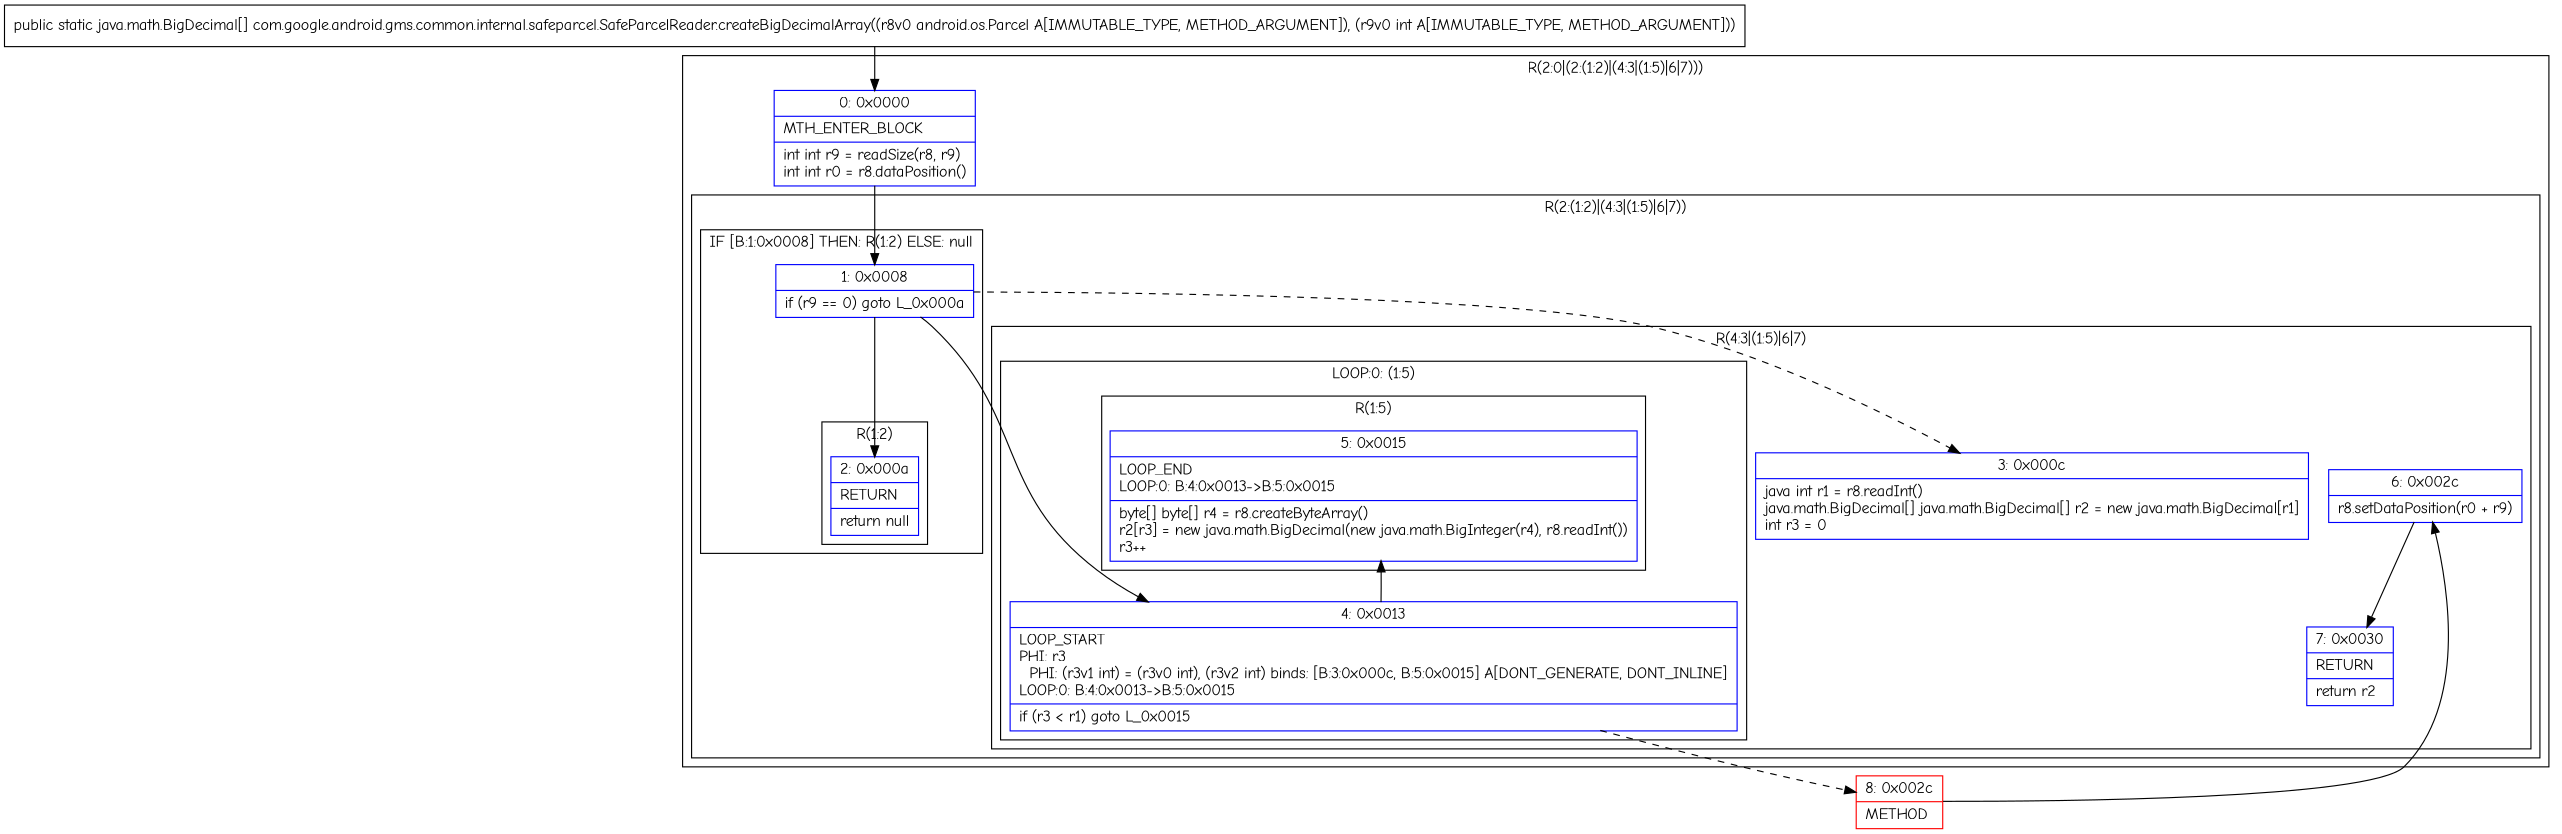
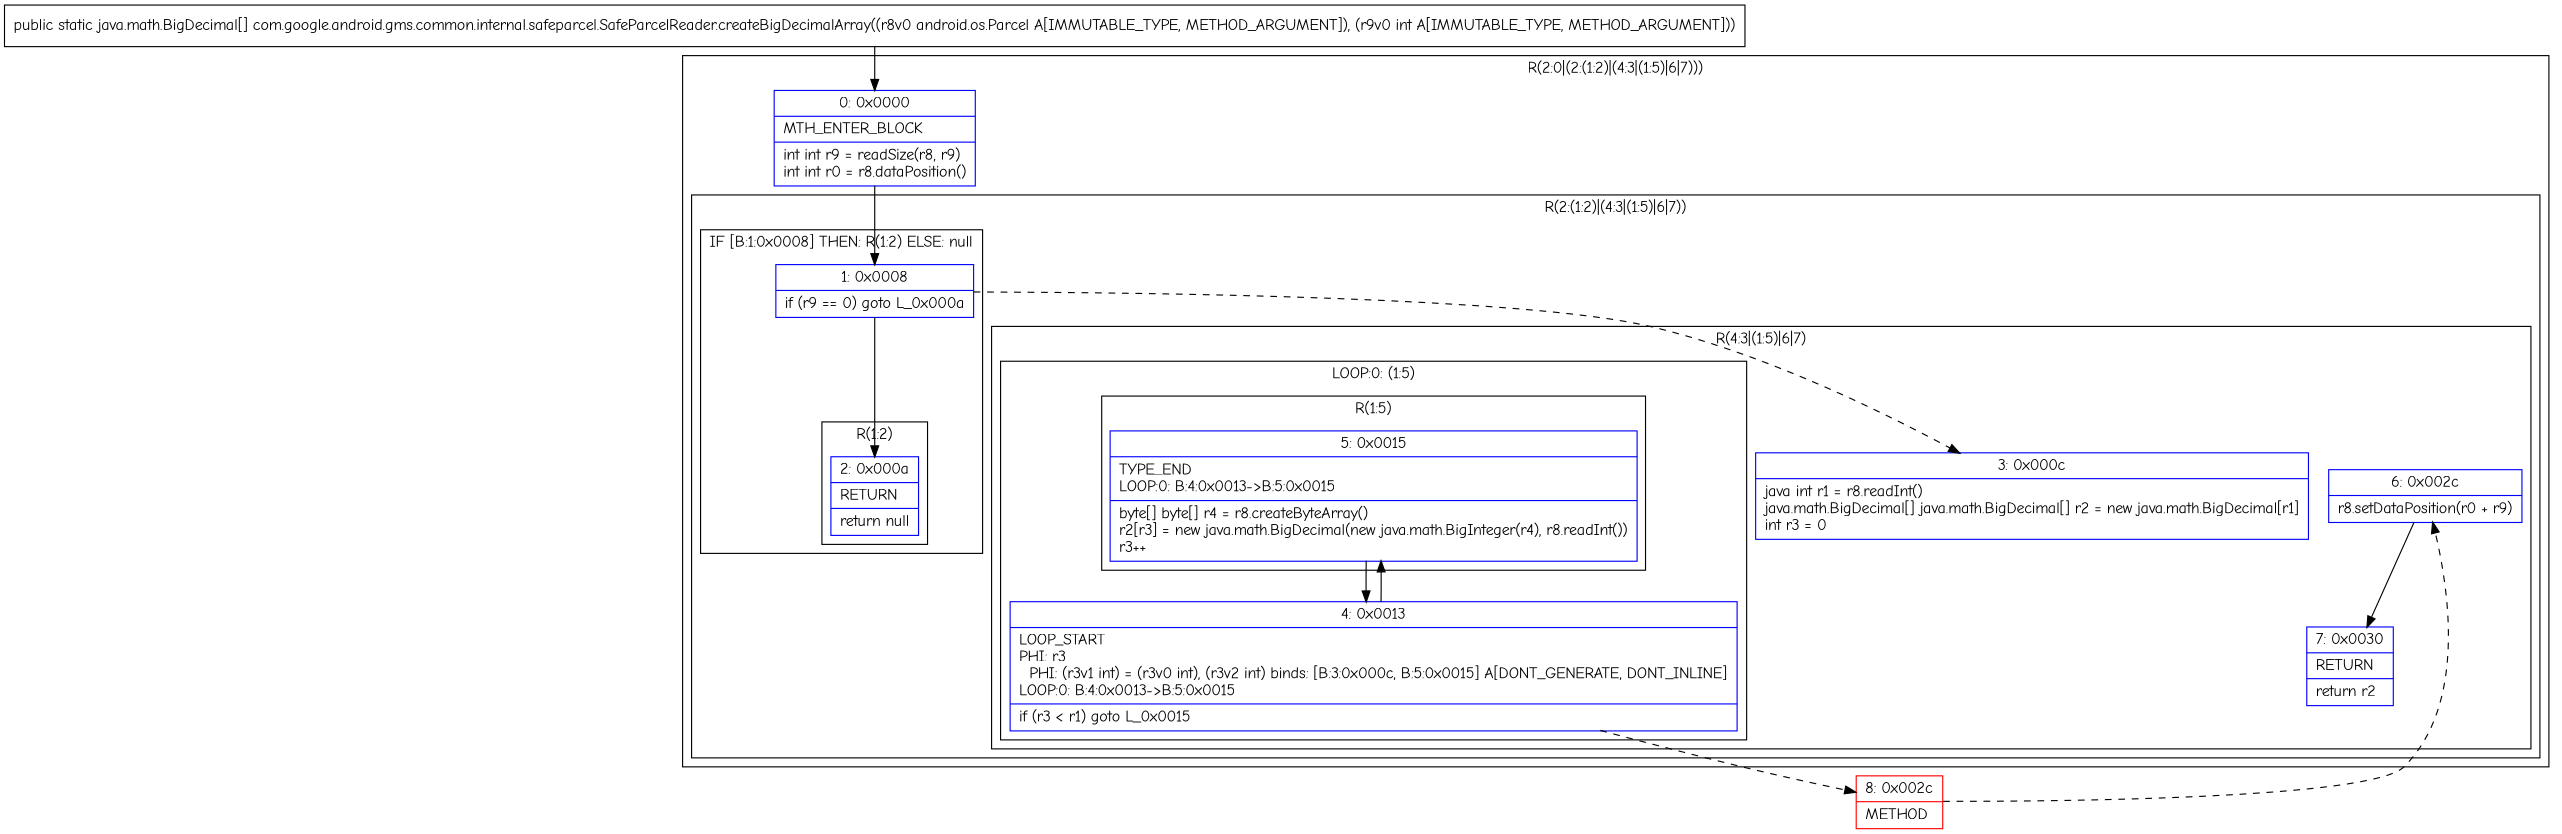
edge "1: 0x0008" -> "4: 0x0013": now "5: 0x0015" -> "4: 0x0013"
node "5: 0x0015": text "LOOP_END" -> "TYPE_END"
edge "8: 0x002c" -> "6: 0x002c": style solid -> dashed
